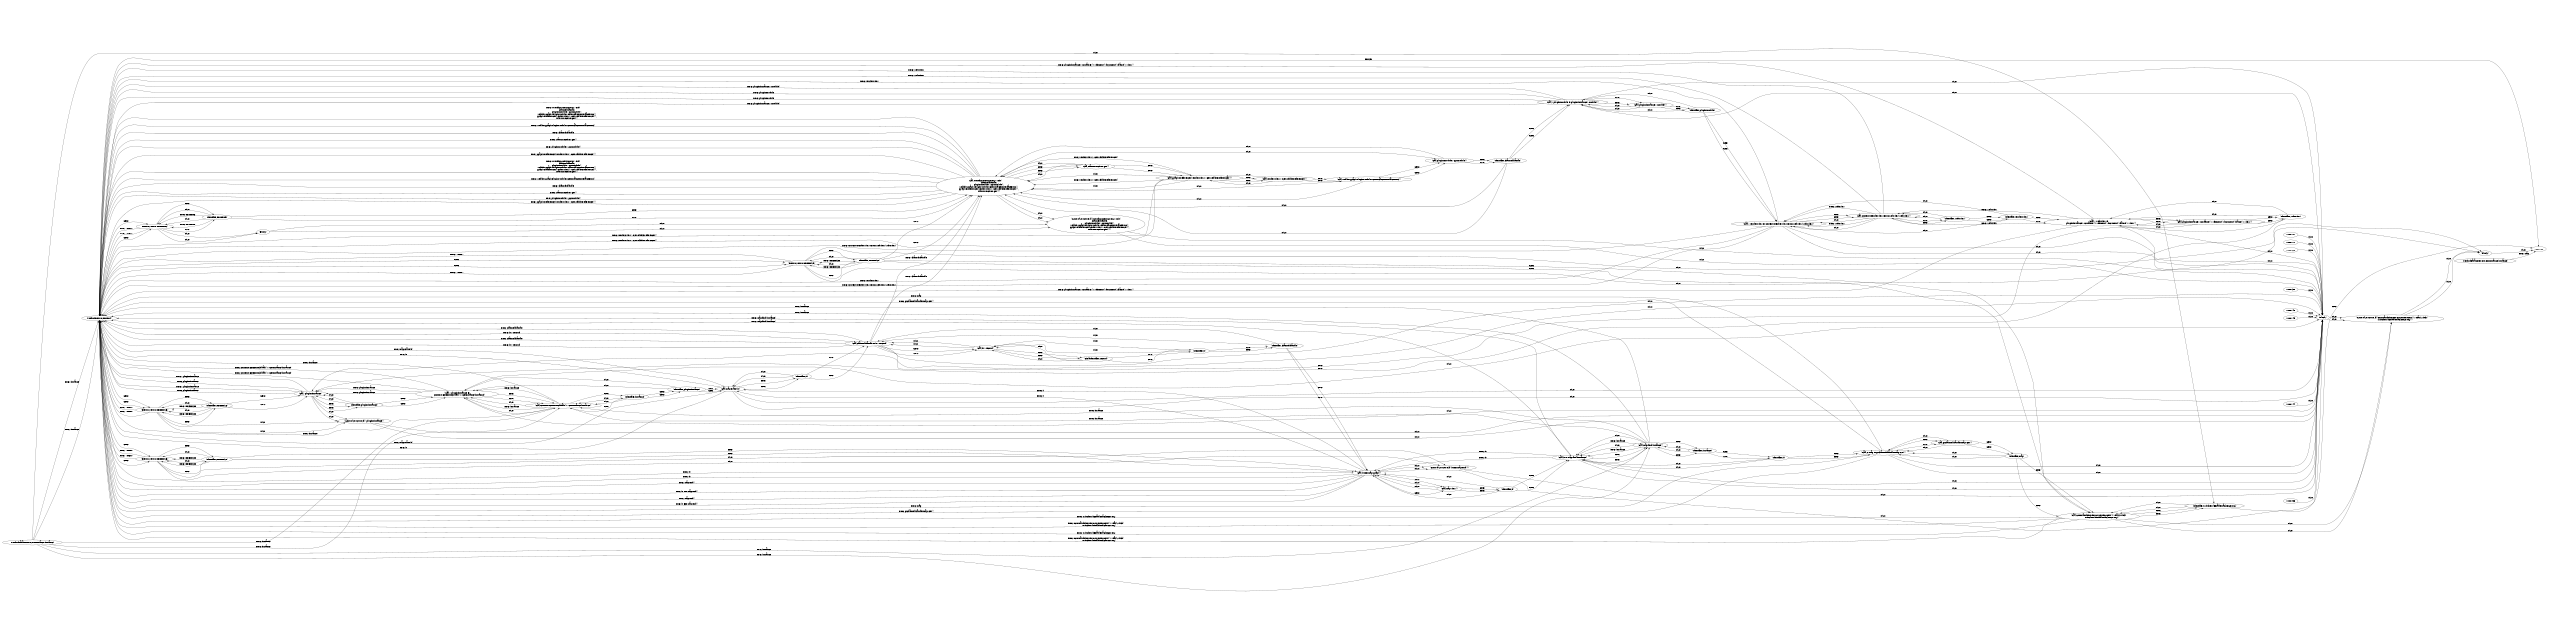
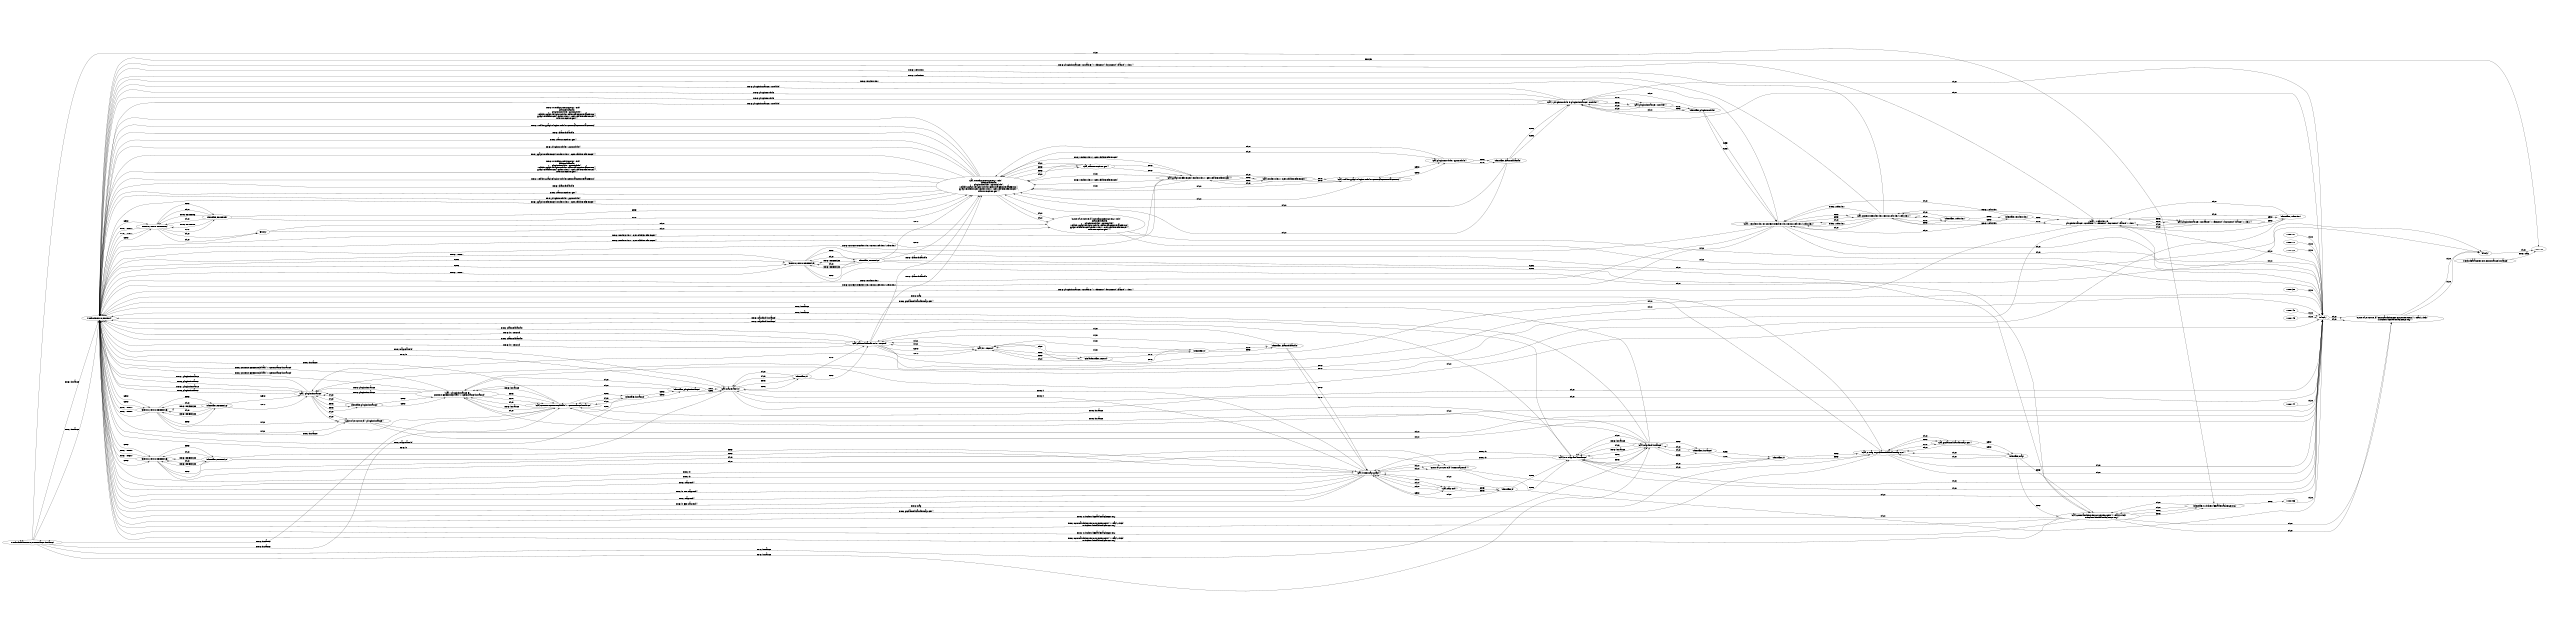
edge "(Identifier,switches::kEnableNaClIPCProxy)" -> "1000100": now "(Identifier,switches::kEnableNaClIPCProxy)" -> "1000153"
node "(Call,map.view())": label "(Call,map.view())" -> "(Call,map.end())"
